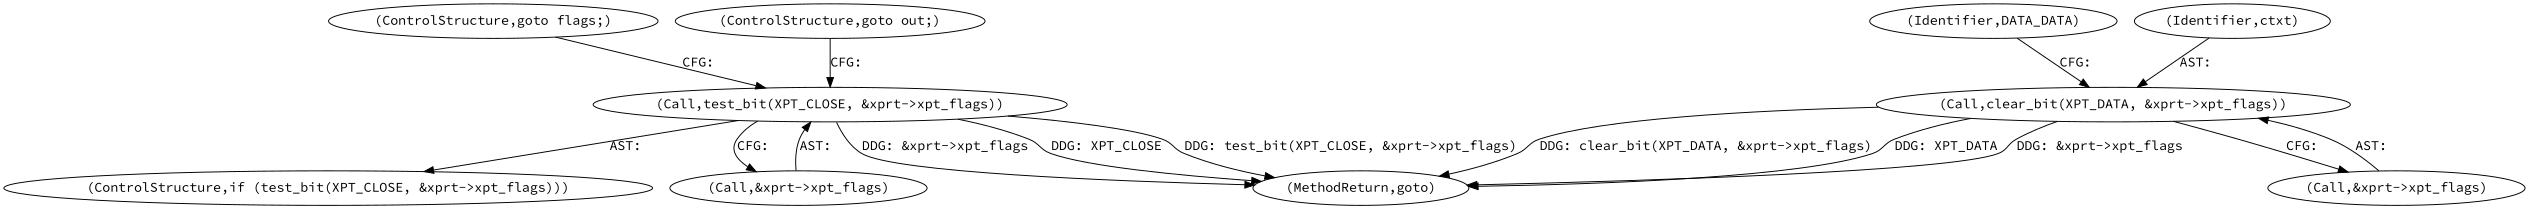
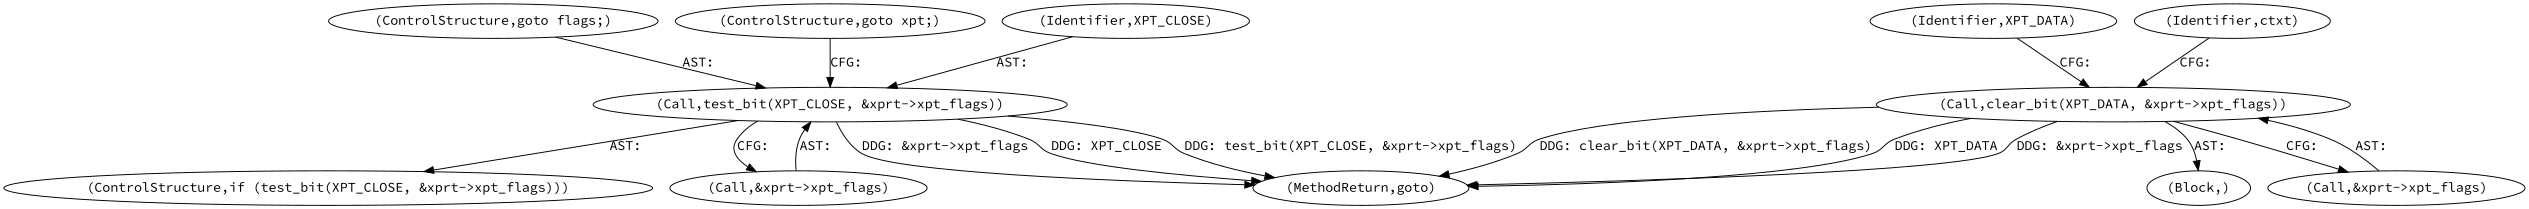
node "(ControlStructure,goto out;)": label "(ControlStructure,goto out;)" -> "(ControlStructure,goto xpt;)"
node "(Identifier,XPT_CLOSE)": added
node "(Identifier,DATA_DATA)": label "(Identifier,DATA_DATA)" -> "(Identifier,XPT_DATA)"
edge "(ControlStructure,goto flags;)" -> "(Call,test_bit(XPT_CLOSE, &xprt->xpt_flags))": label "CFG: " -> "AST: "
edge "(Identifier,ctxt)" -> "(Call,clear_bit(XPT_DATA, &xprt->xpt_flags))": label "AST: " -> "CFG: "
node "(Block,)": added
